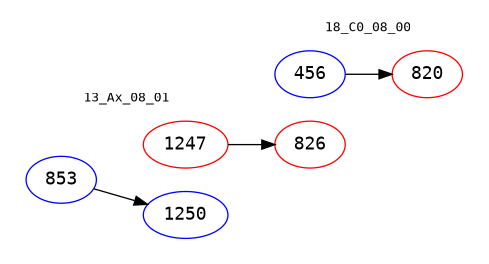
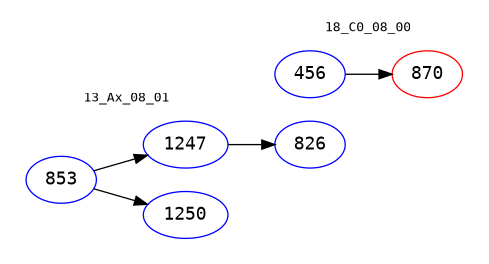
node "820": label "820" -> "870"
node "1247": color red -> blue
node "826": color red -> blue
edge "853" -> "1247": added
